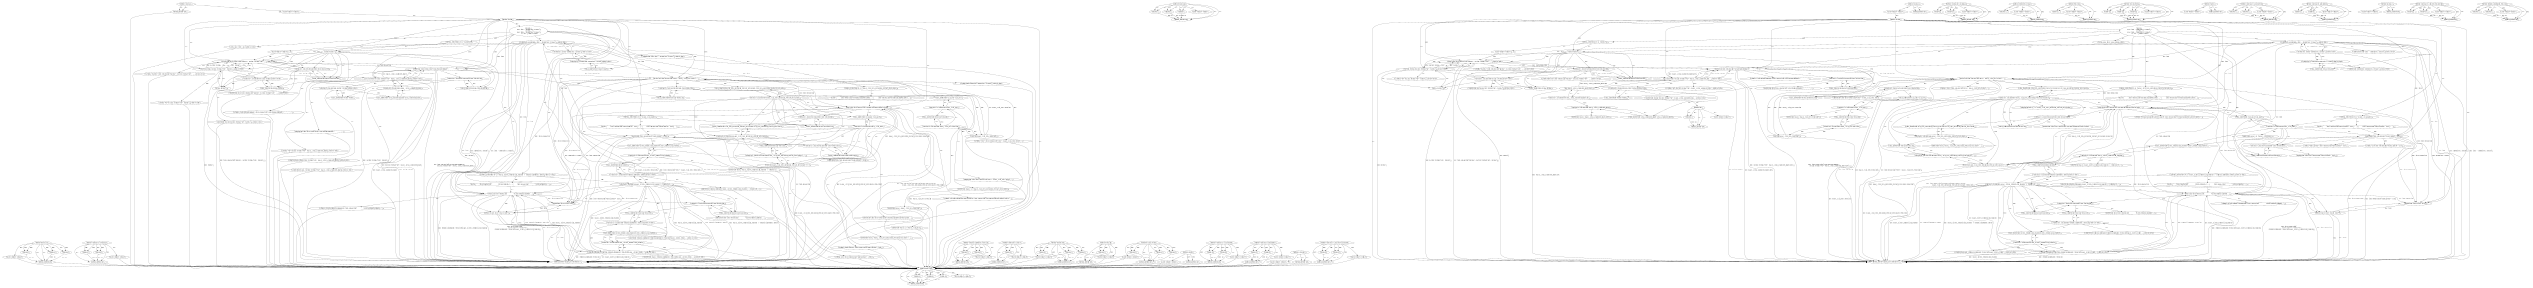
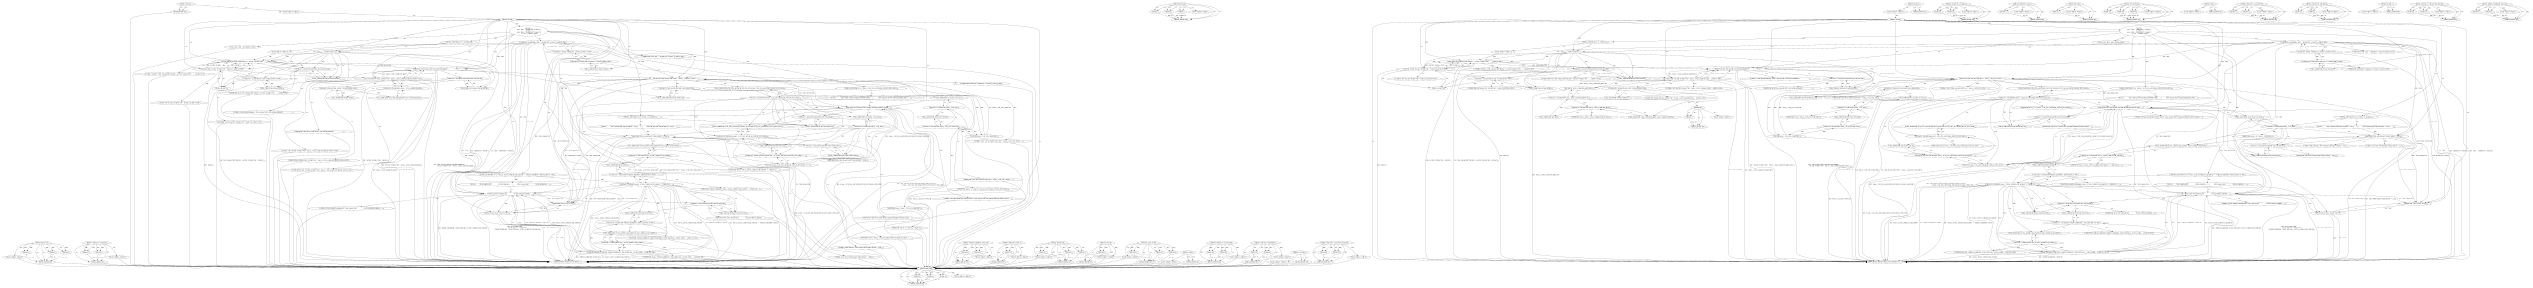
node "(FIELD_IDENTIFIER,get,get)": added
